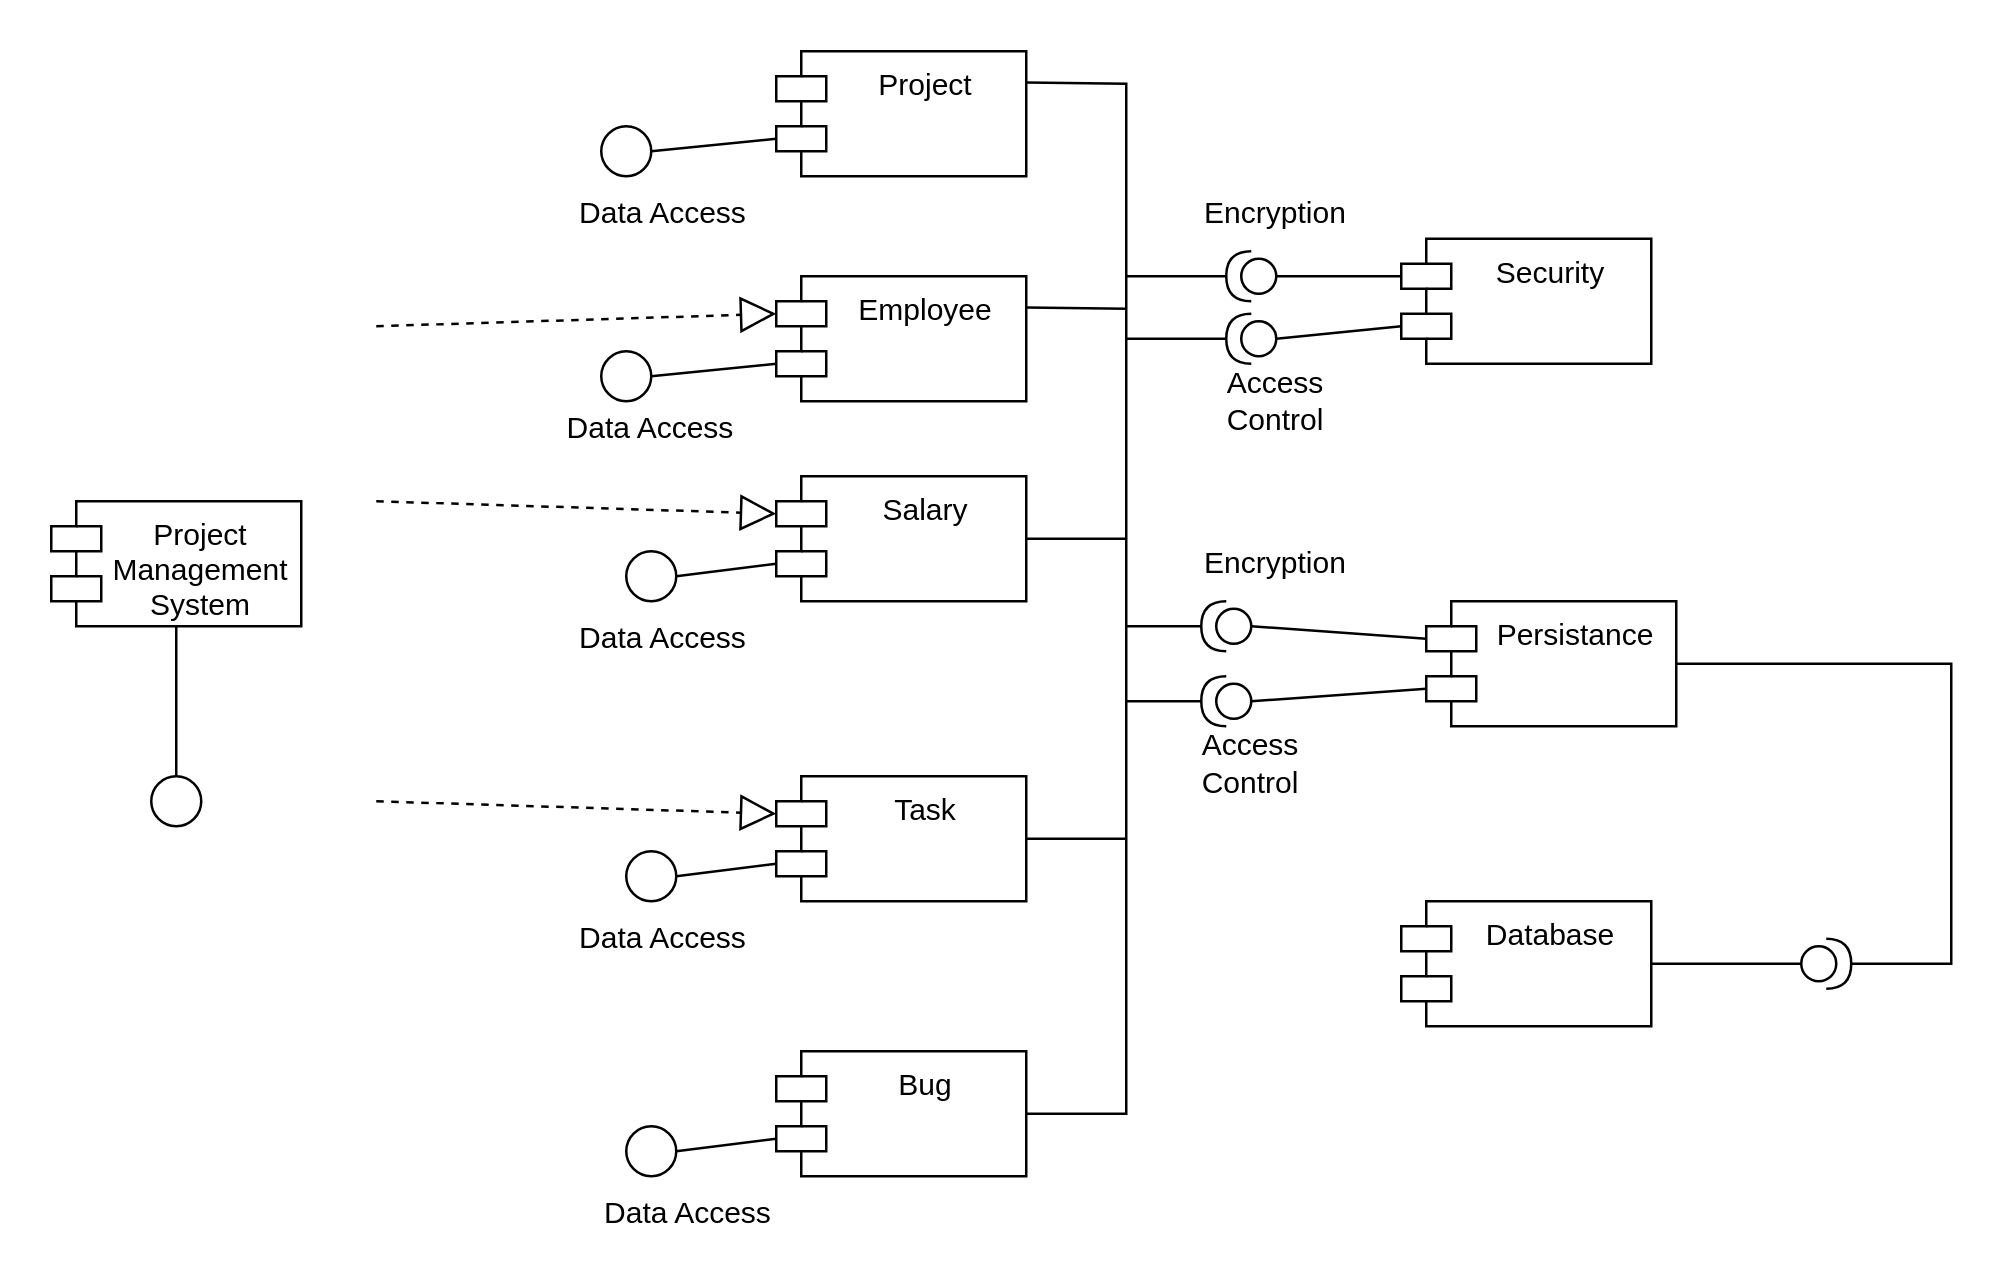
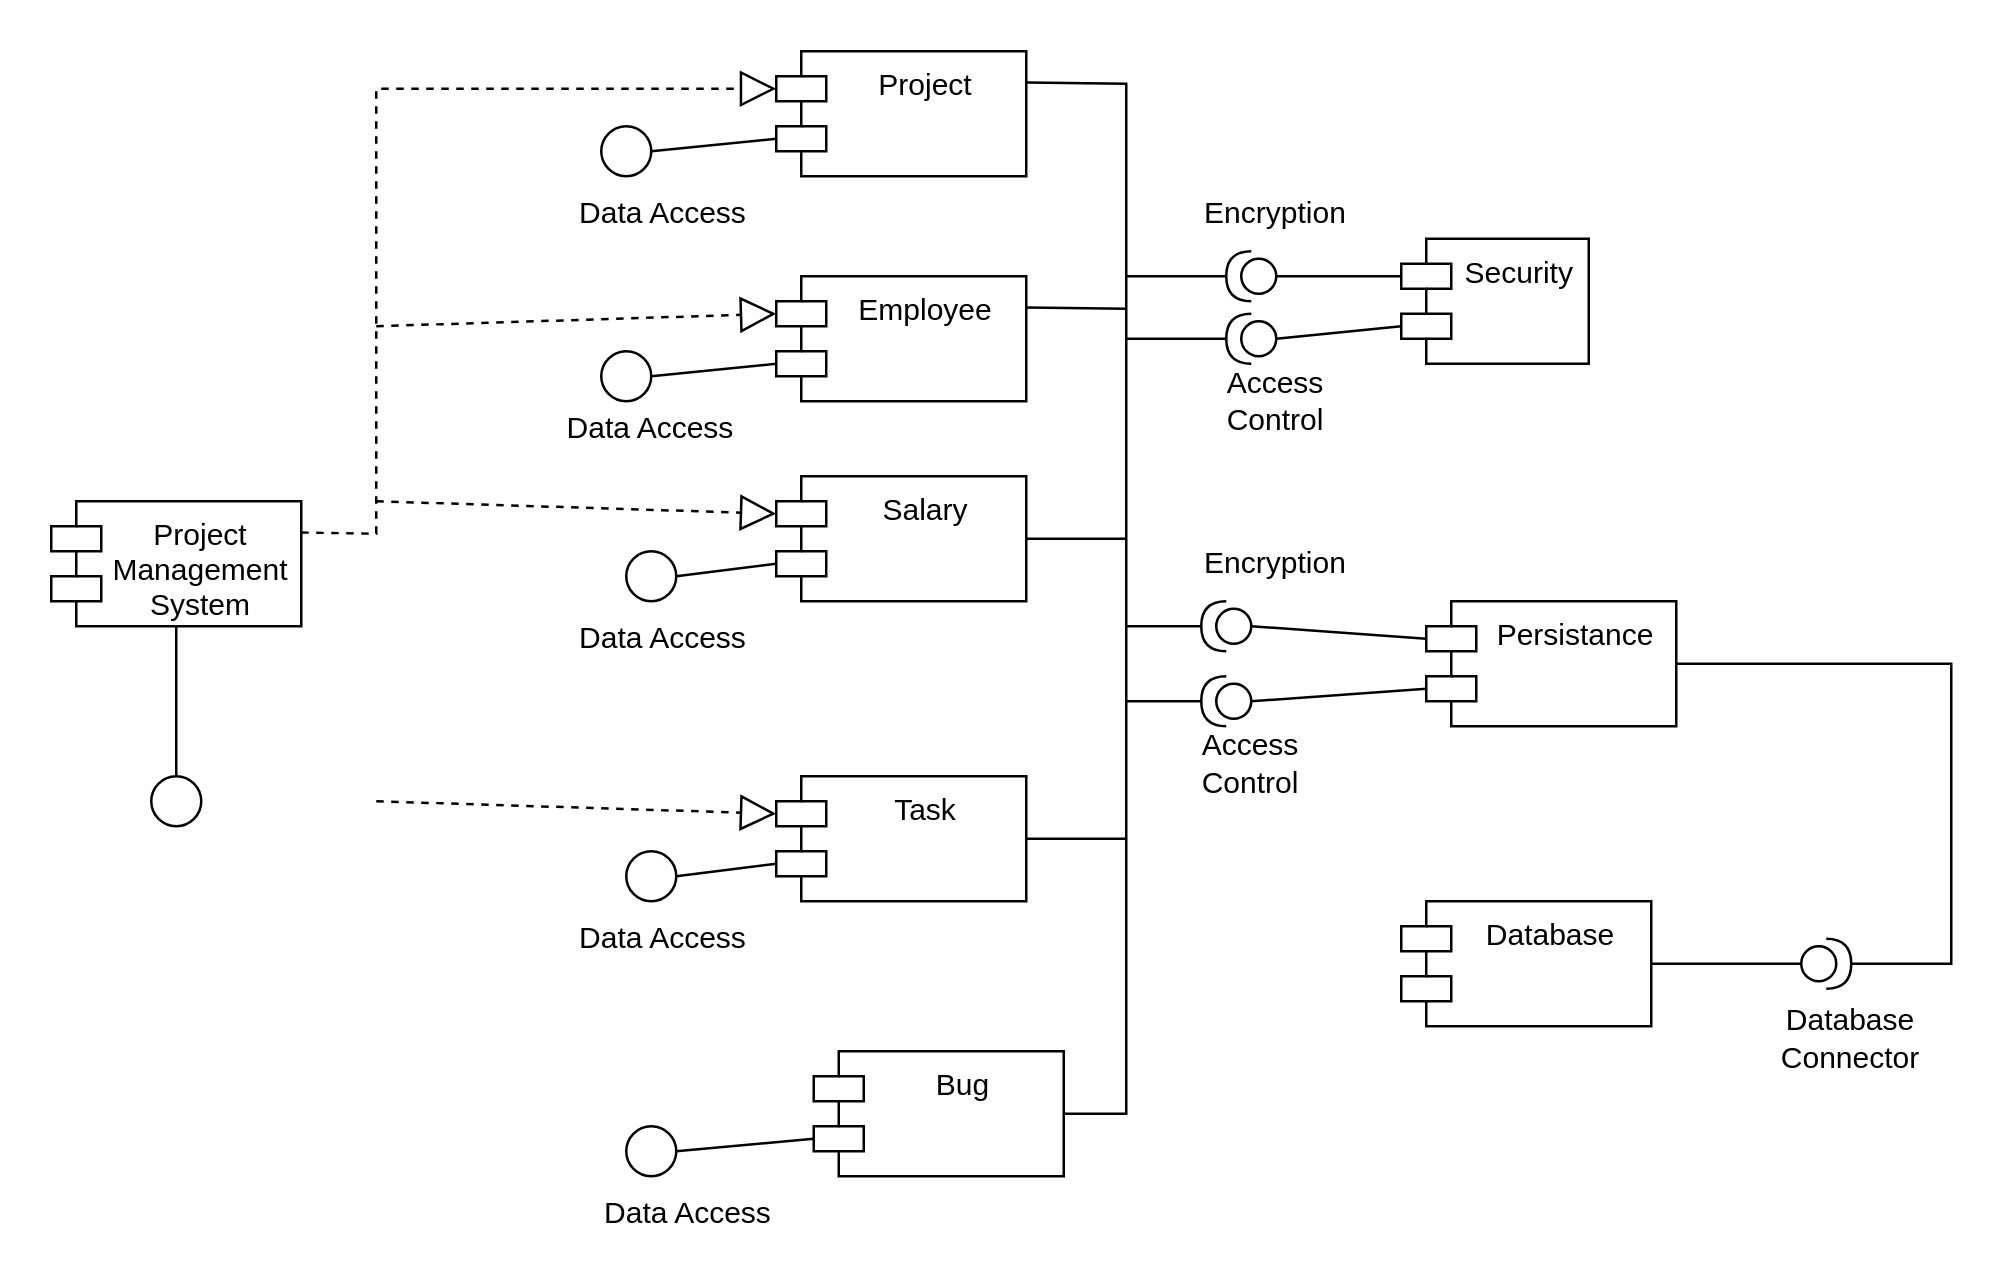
edge "Project Management System" -> "Project": added
node "Security": size 250x125 -> 188x125
node "Database Connector": added
node "Bug": moved (901, 1114) -> (939, 1114)
